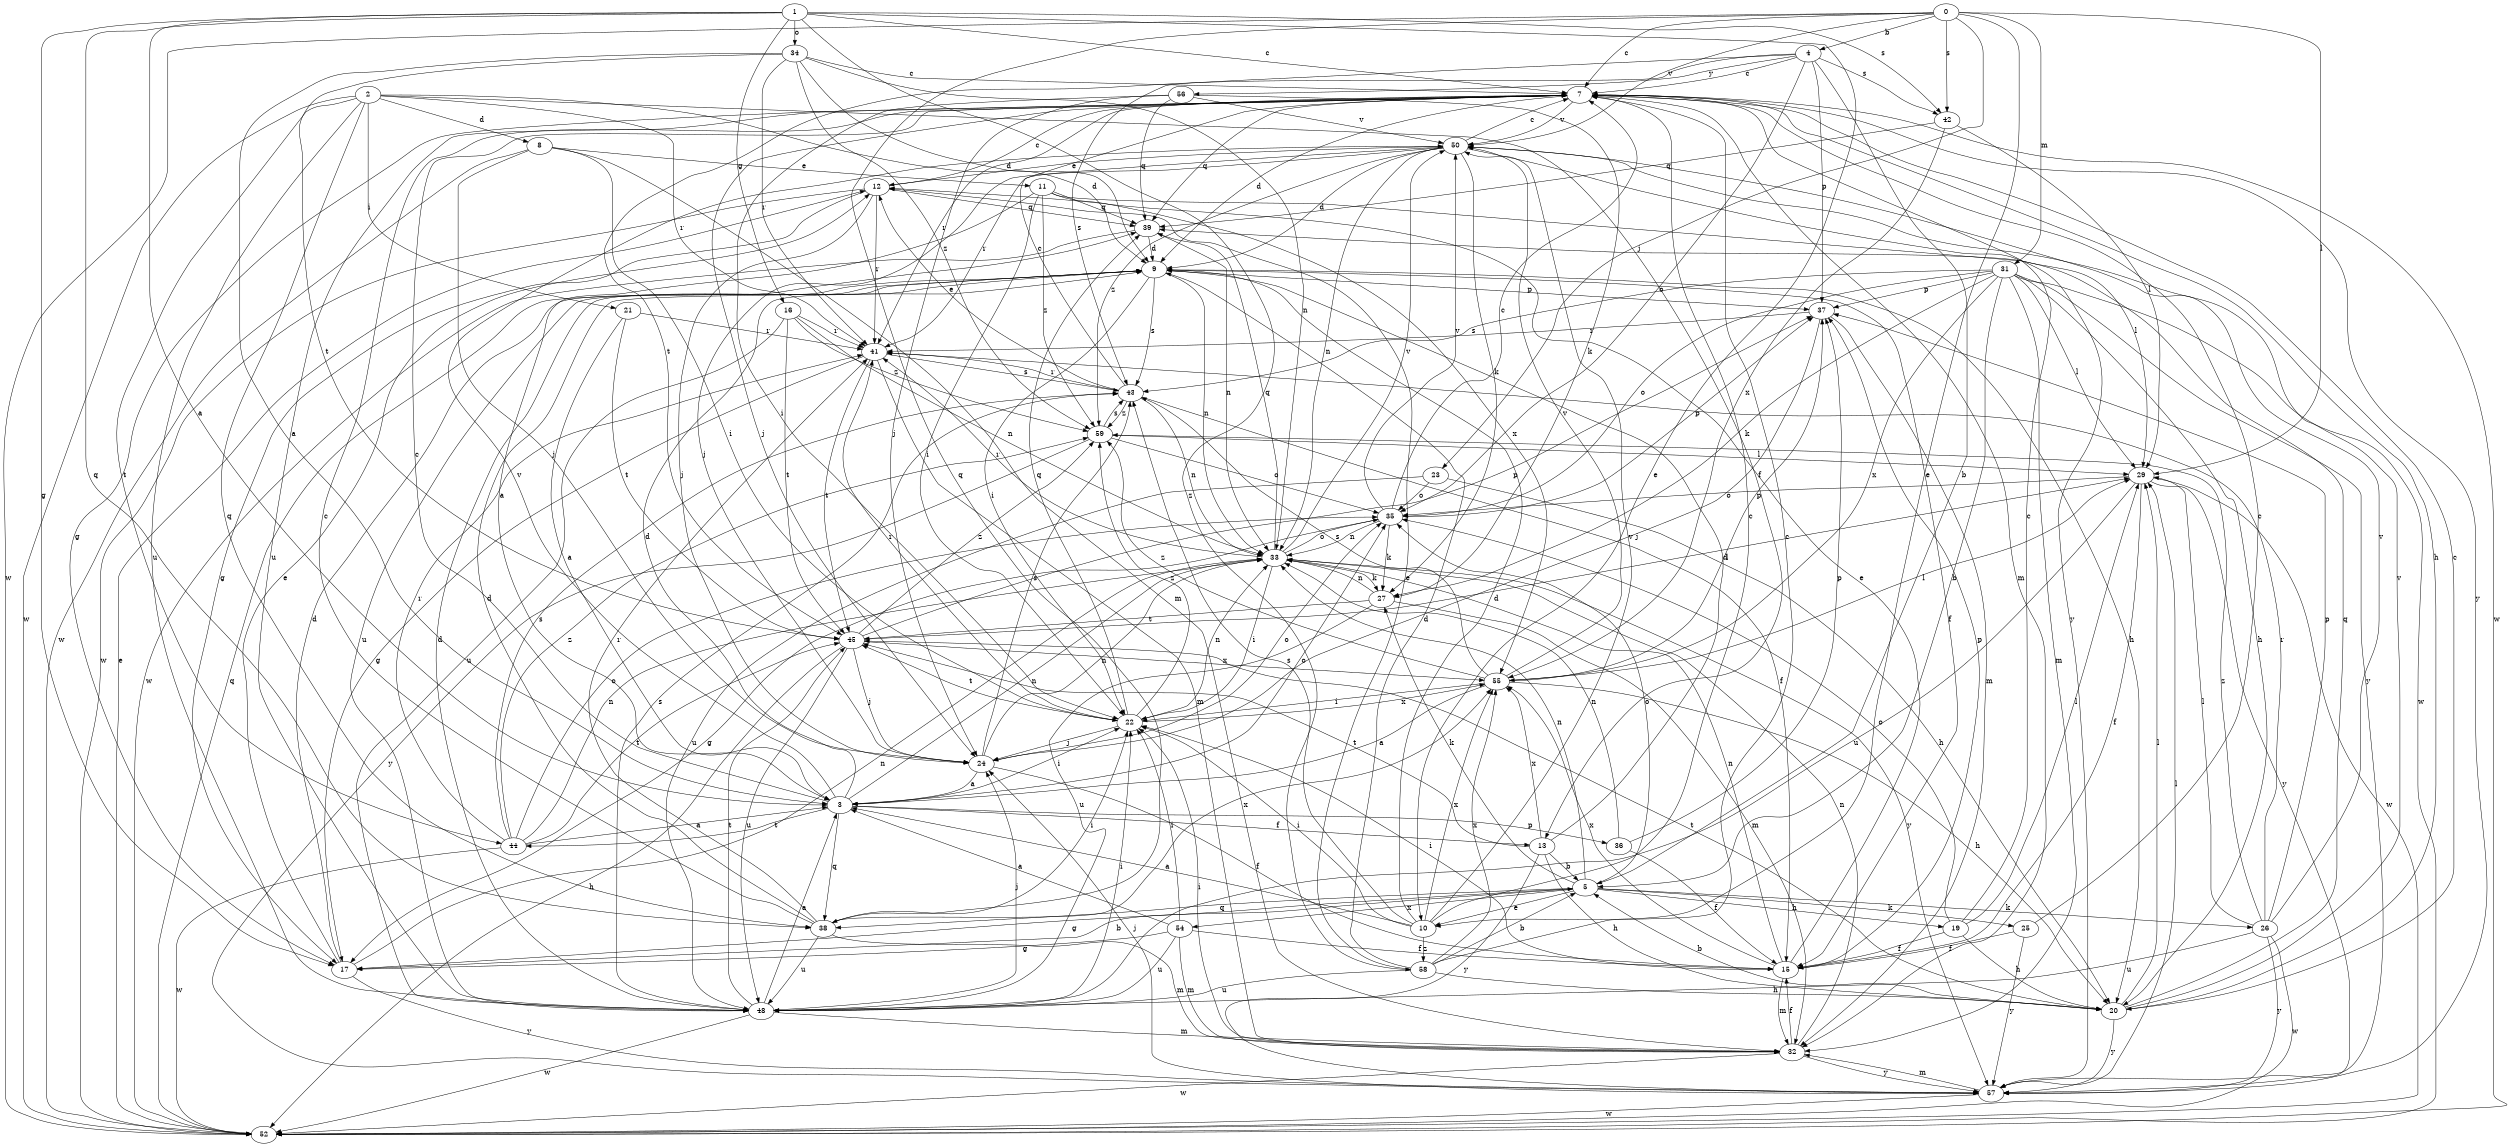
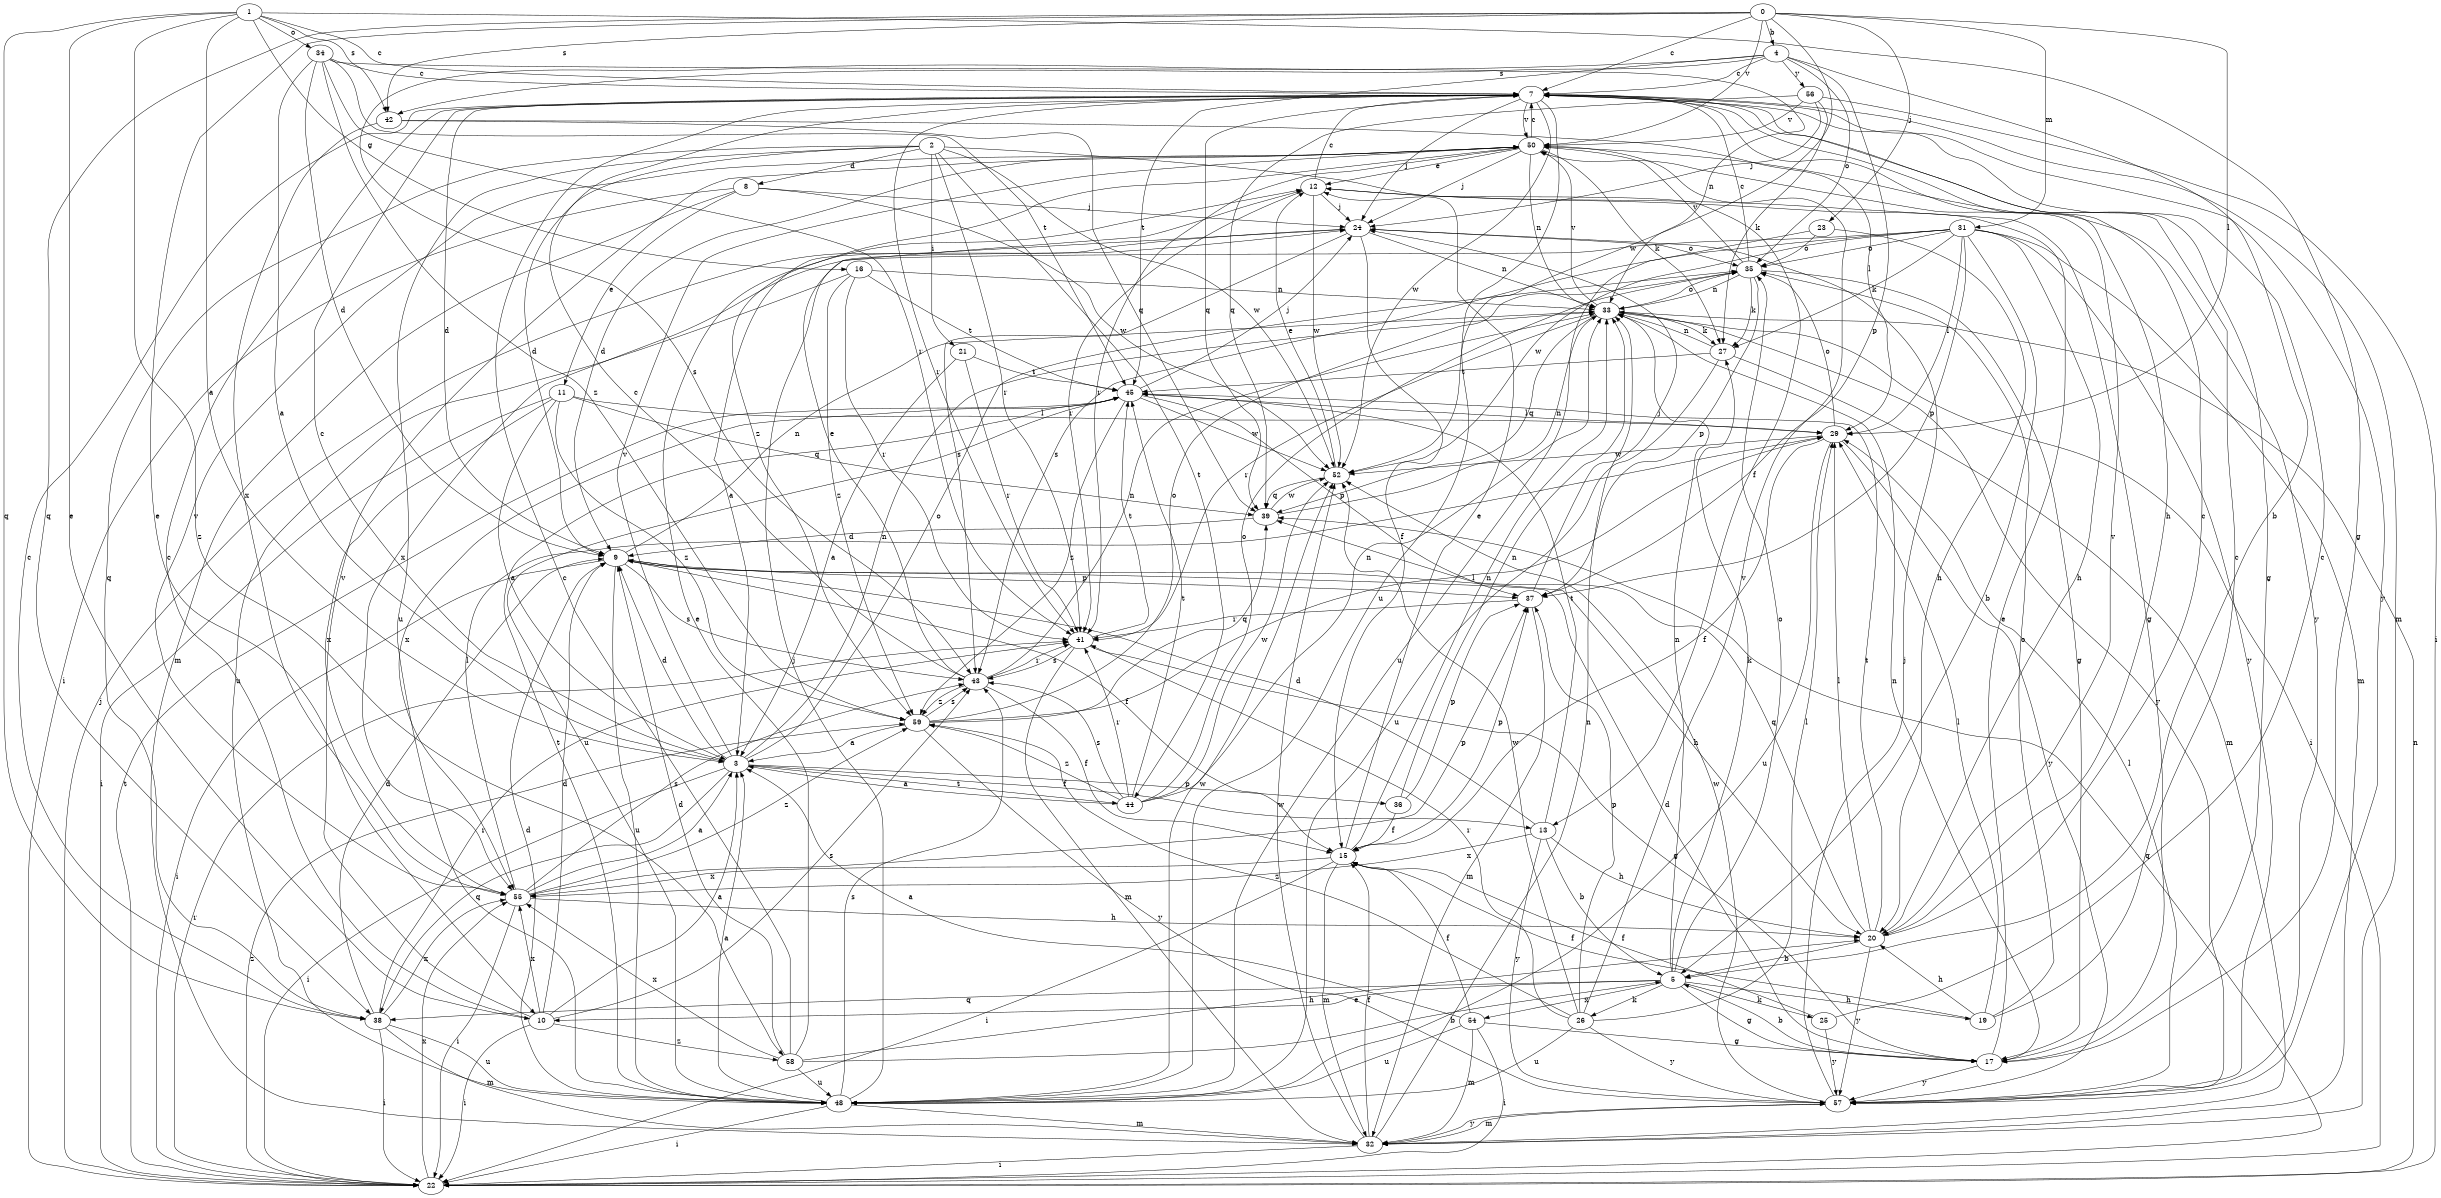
edge "12" -> "39": now "59" -> "39"
edge "59" -> "3": added, label "a"
edge "45" -> "52": label "h" -> "w"
